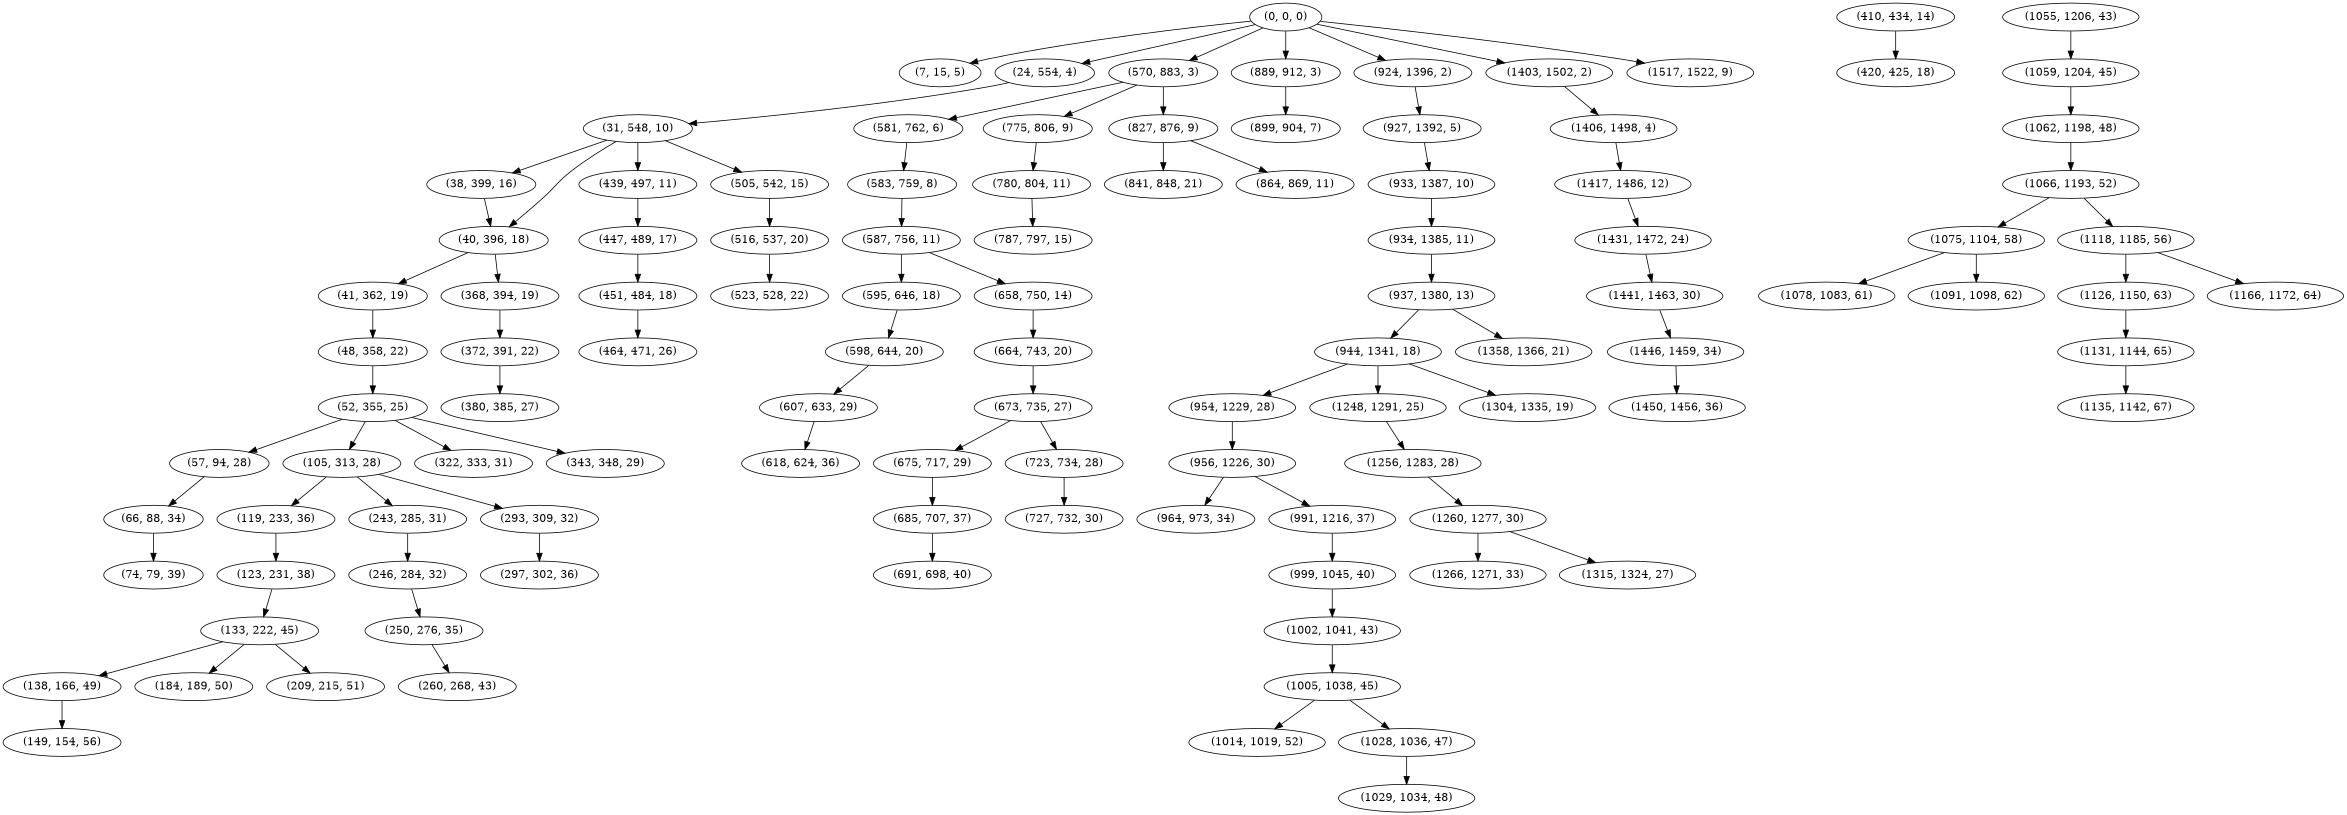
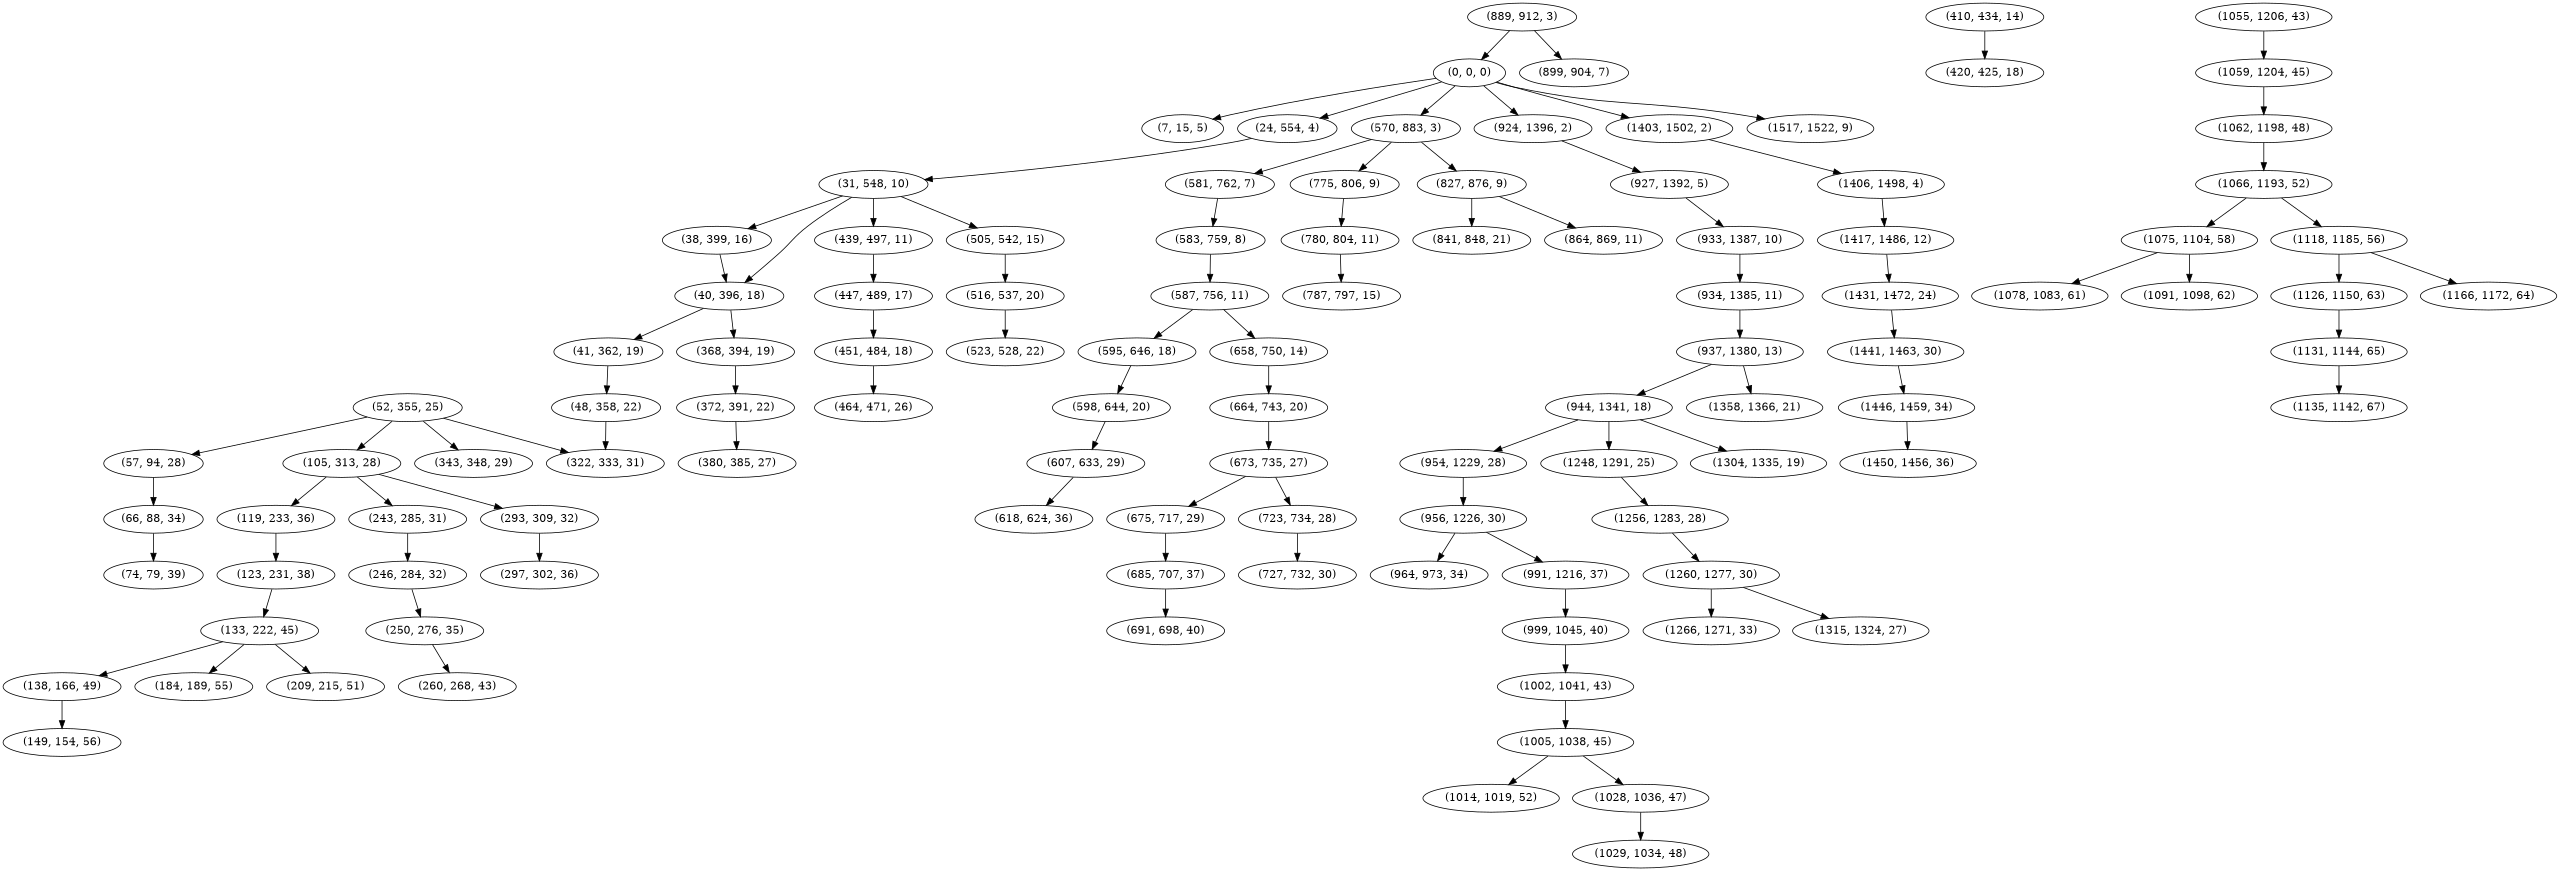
edge "(0, 0, 0)" -> "(889, 912, 3)": reversed
node "(581, 762, 6)": label "(581, 762, 6)" -> "(581, 762, 7)"
edge "(48, 358, 22)" -> "(52, 355, 25)": now "(48, 358, 22)" -> "(322, 333, 31)"
node "(184, 189, 50)": label "(184, 189, 50)" -> "(184, 189, 55)"
